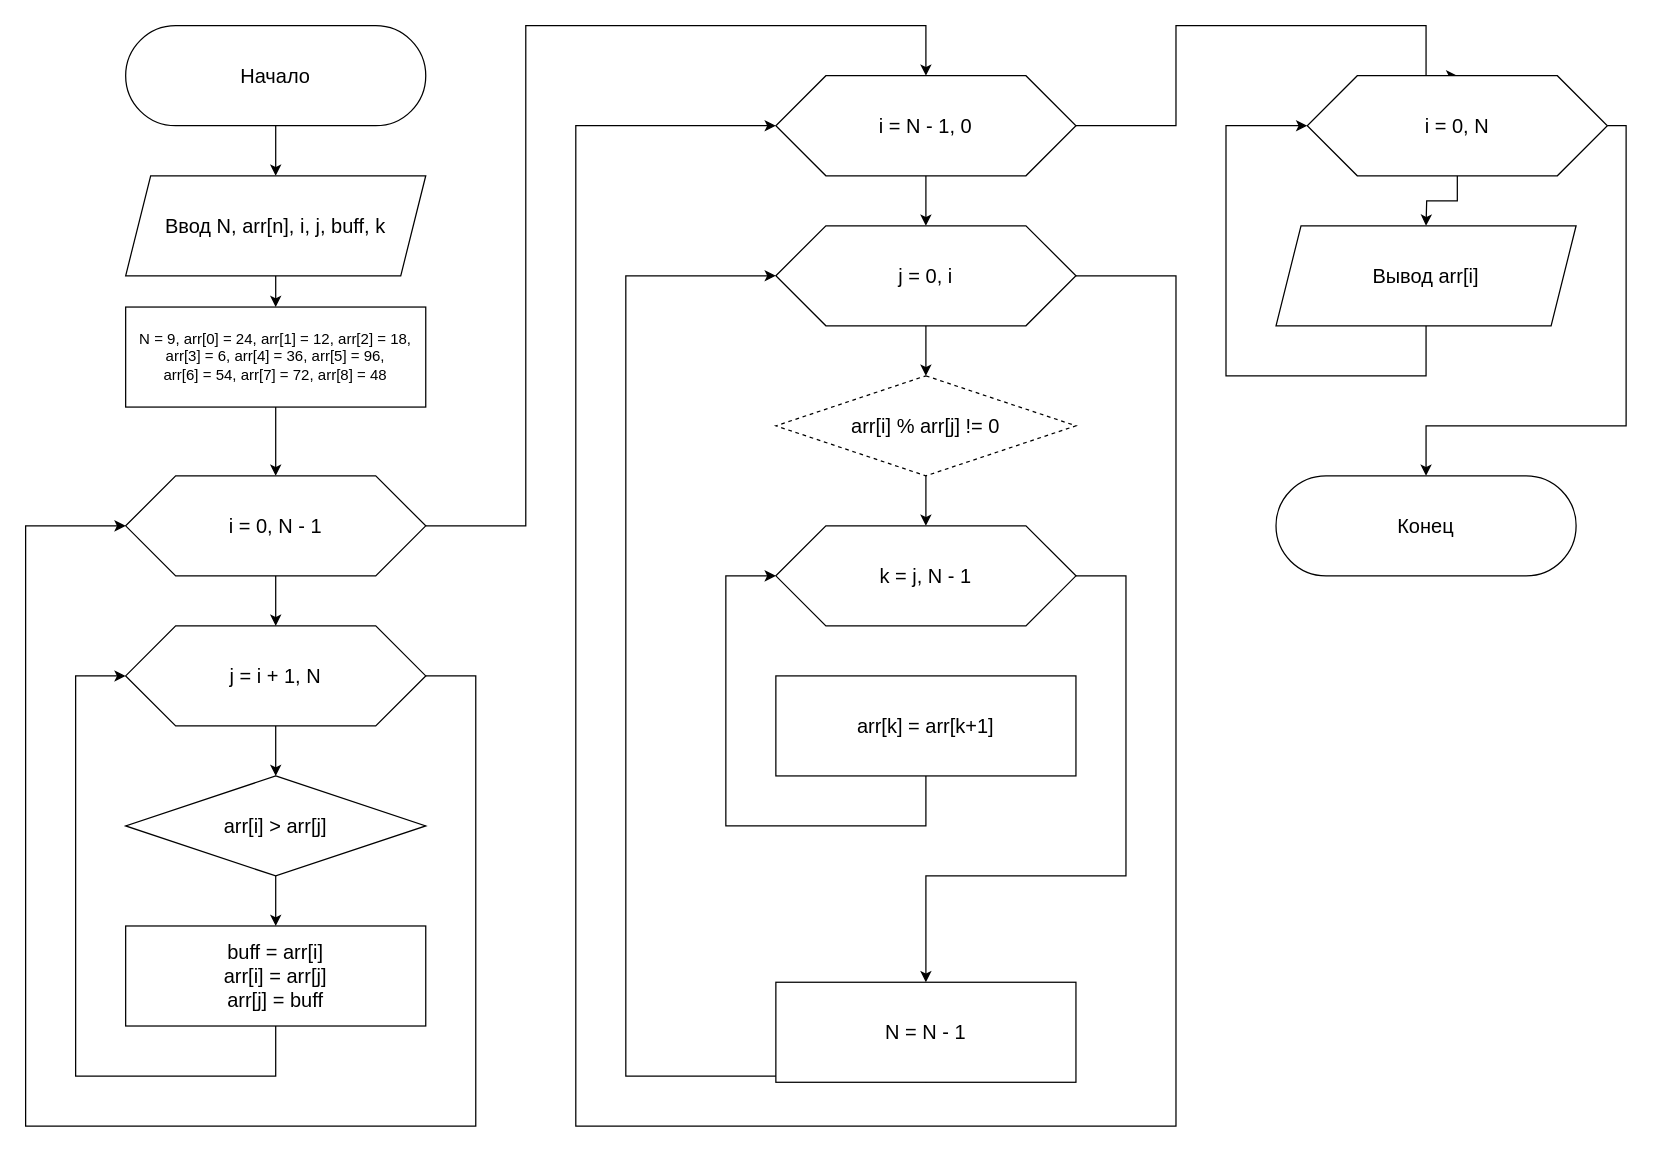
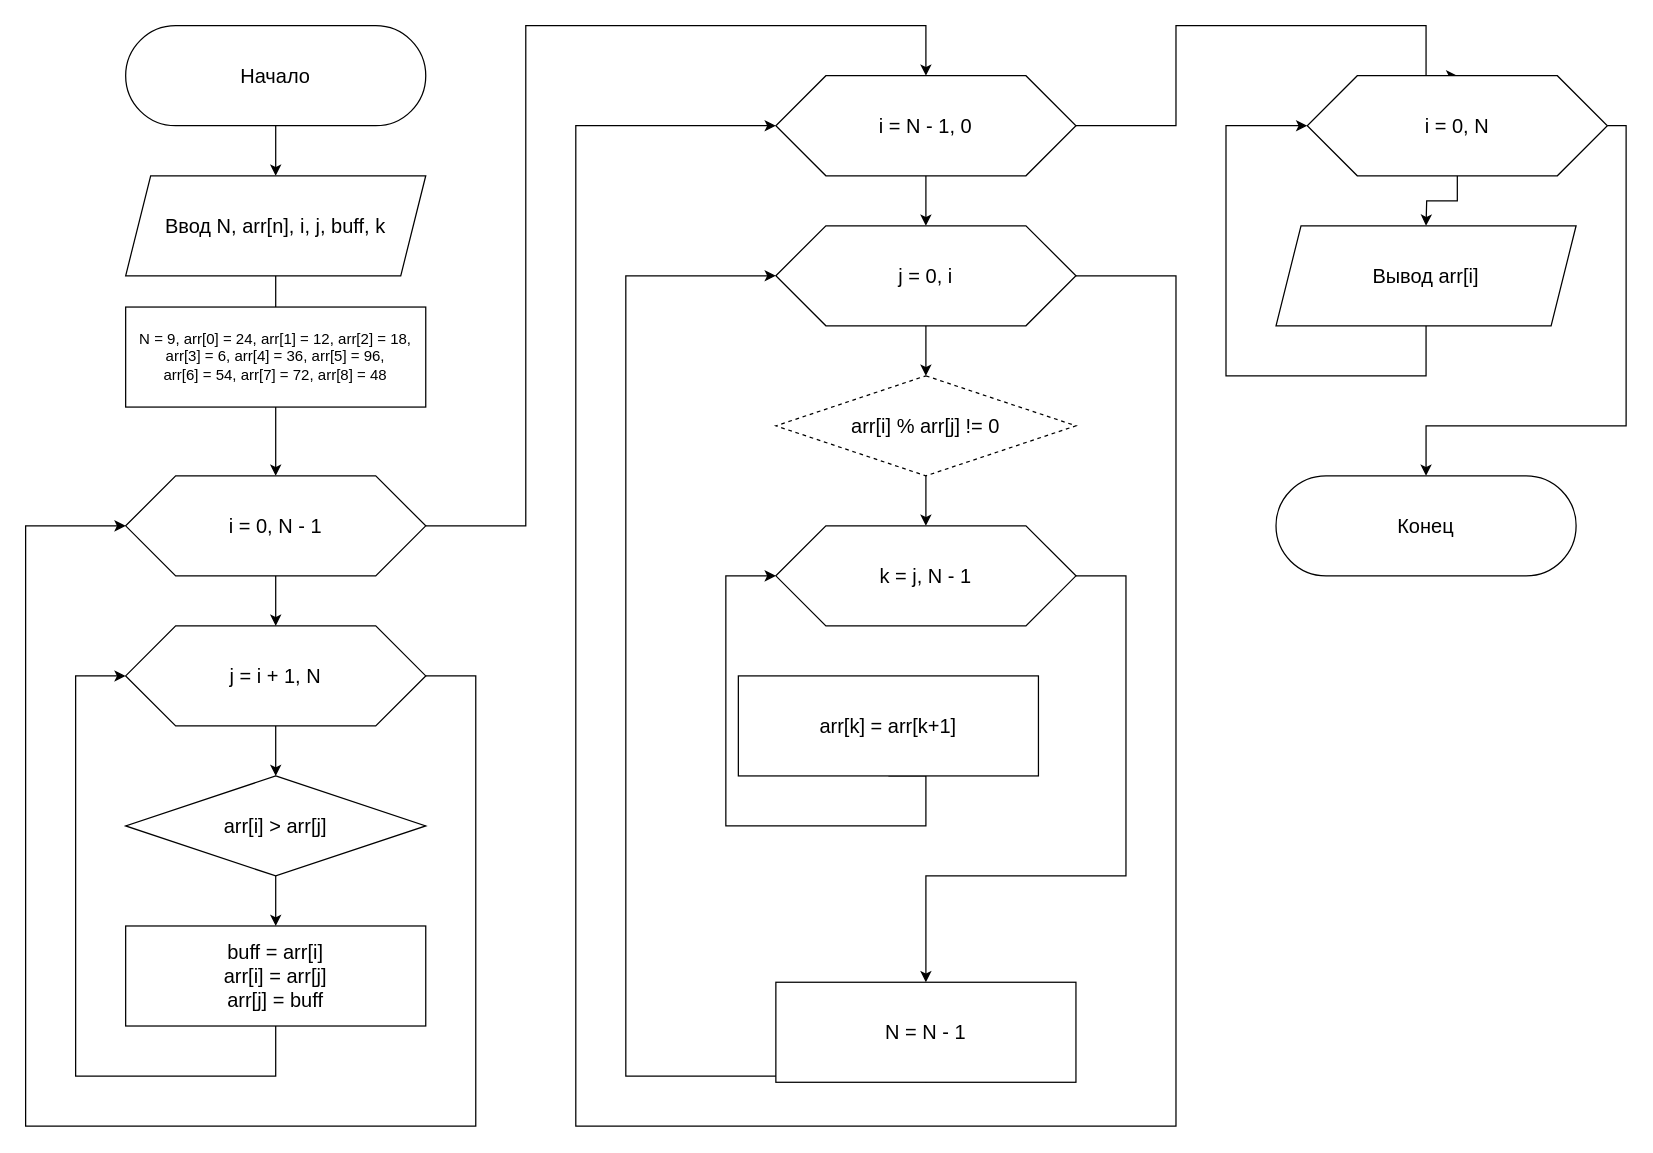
edge "Ввод N, arr[n], i, j, buff, k" -> "N = 9, arr[0] = 24, arr[1] = 12, arr[2] = 18, arr[3] = 6, arr[4] = 36, arr[5] = 96, arr[6] = 54, arr[7] = 72, arr[8] = 48": arrowhead classic -> none
node "arr[k] = arr[k+1]": moved (926, 726) -> (888, 726)
